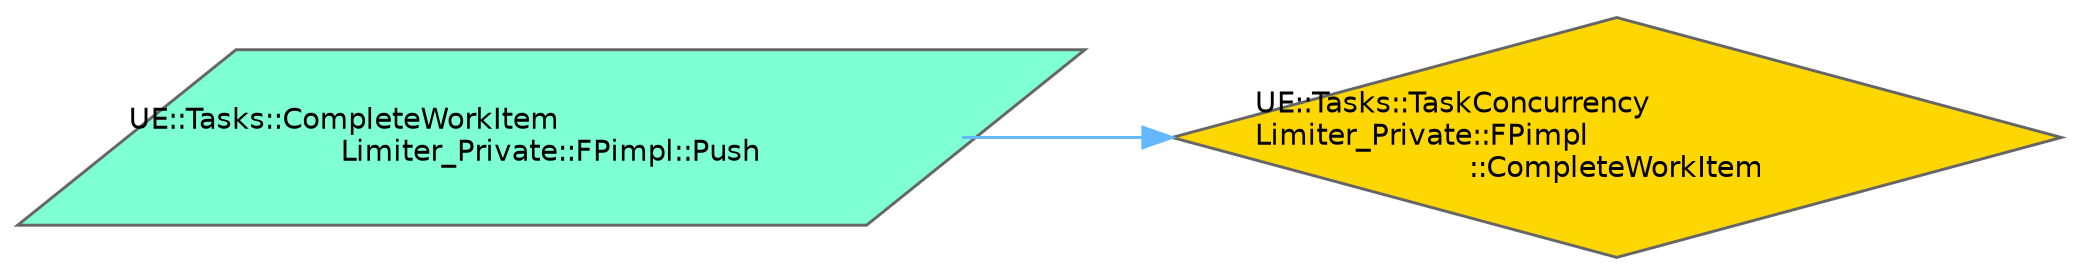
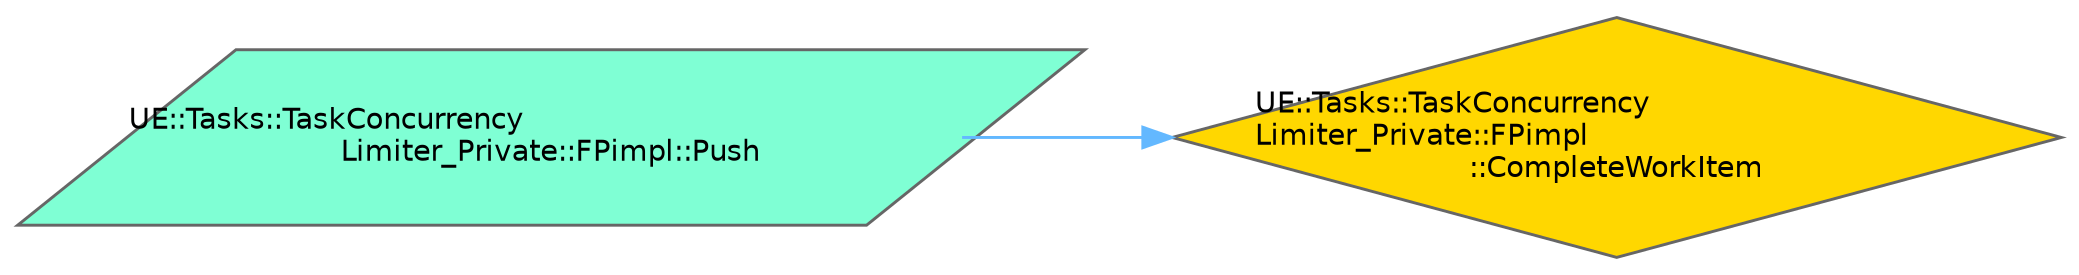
node "UE::Tasks::CompleteWorkItem Limiter_Private::FPimpl::Push": label "UE::Tasks::CompleteWorkItem Limiter_Private::FPimpl::Push" -> "UE::Tasks::TaskConcurrency Limiter_Private::FPimpl::Push"
